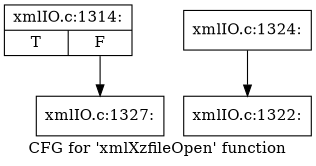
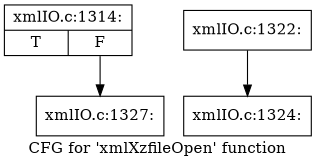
edge "xmlIO.c:1324:" -> "xmlIO.c:1322:": reversed
